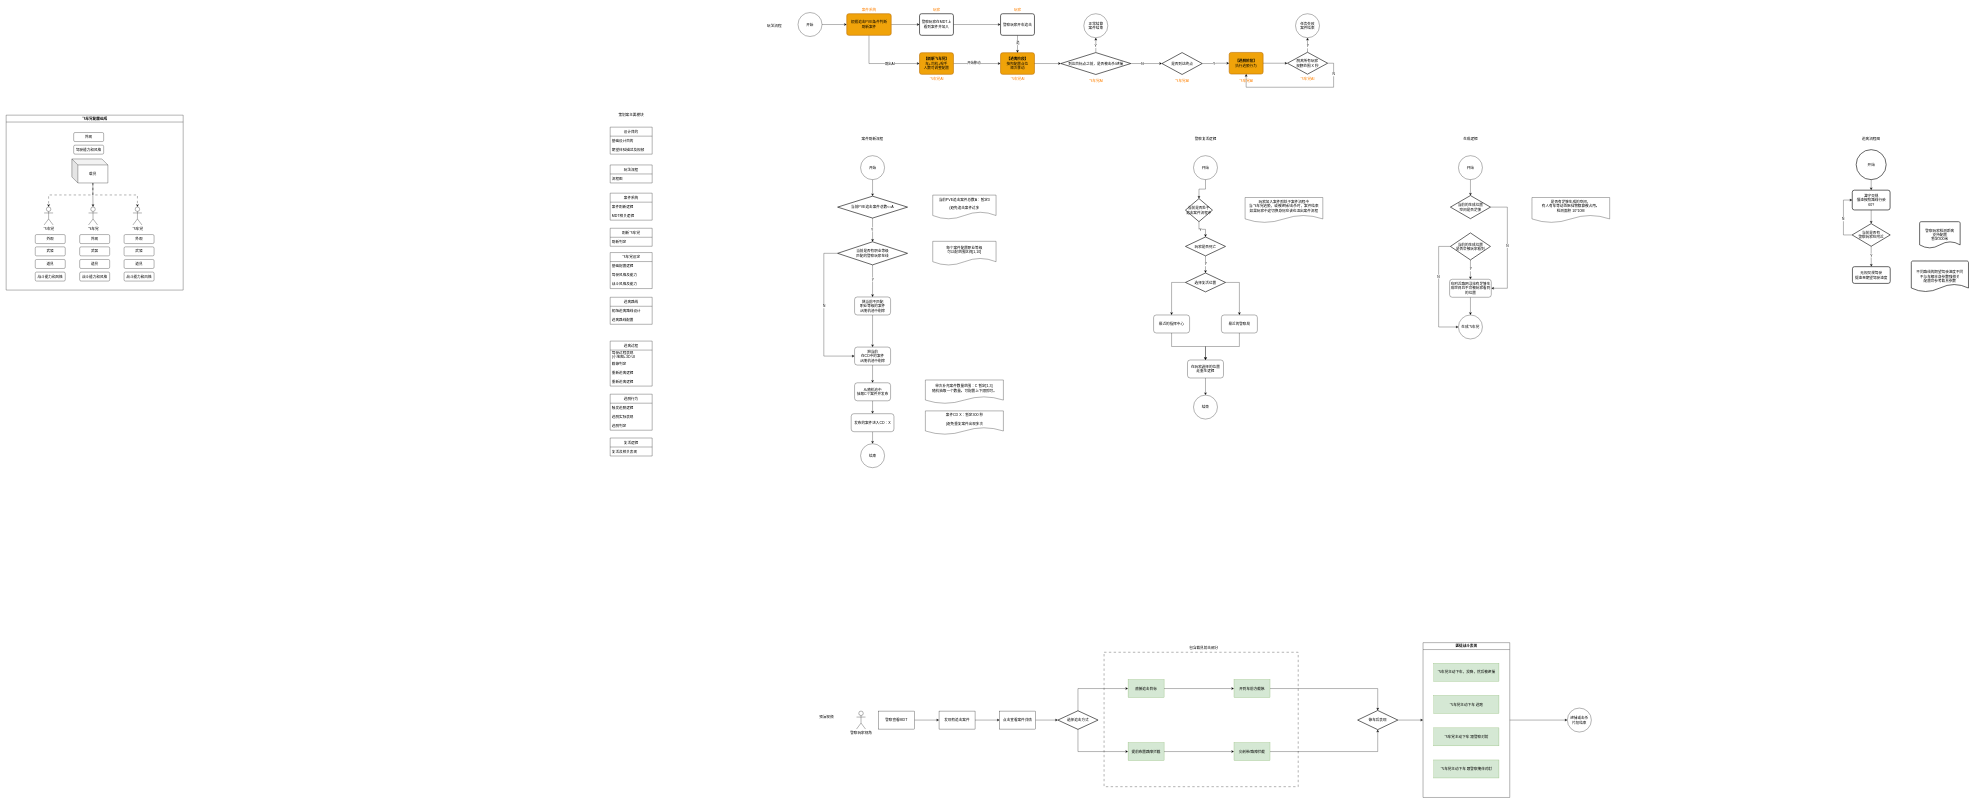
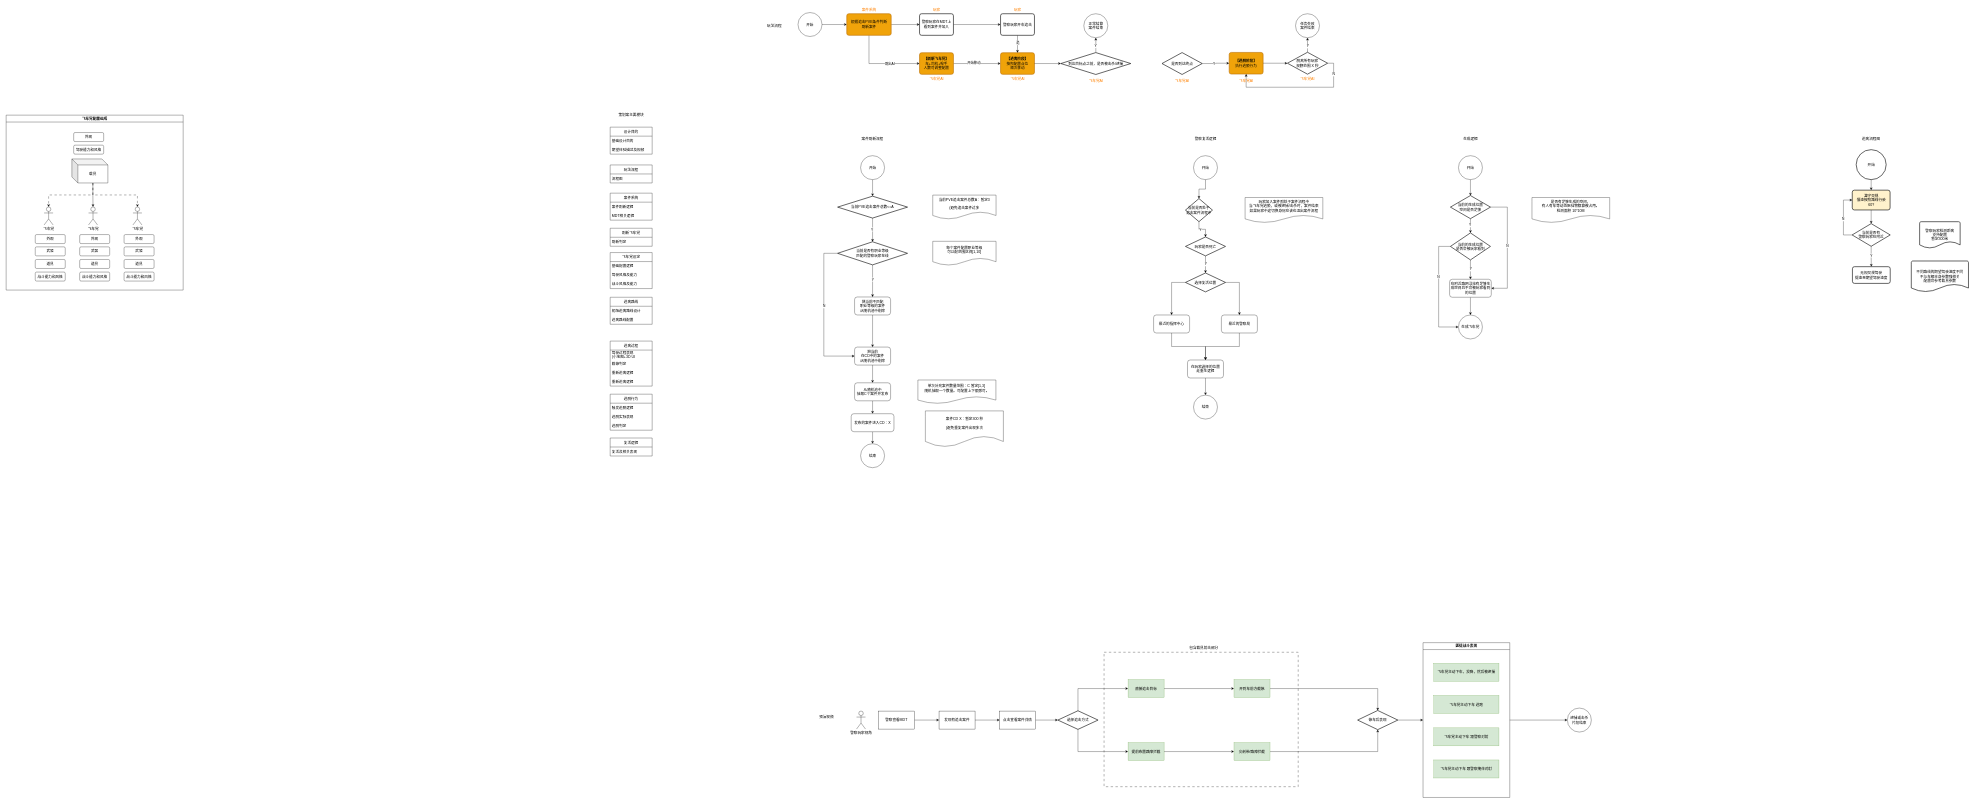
edge "到达目标点之前，是否被击杀/逮捕" -> "是否到达终点": removed, label "N"
node "遵守交规 慢速按照路线行驶 60?": fillcolor #ffffff -> #fff2cc
edge "当前的生成位置 空间是否足够" -> "当前的生成位置 是否会被玩家看到": added, label "Y"
node "单次补充案件数量范围：C 暂定[1,3] 随机抽取一个数量。可配置上下限即可。": moved (964, 392) -> (957, 392)
node "案件CD X：暂定300 秒 (避免重复案件出现多次": size 78x24 -> 78x36
